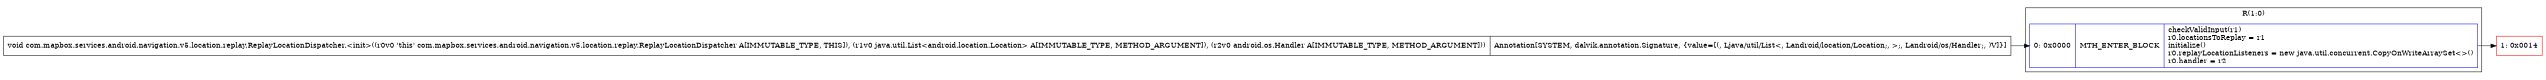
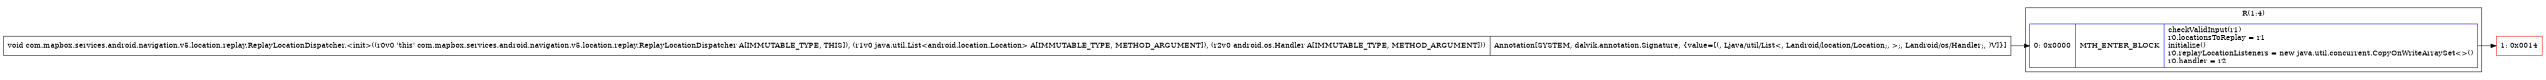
cluster "R(1:0)": label "R(1:0)" -> "R(1:4)"
